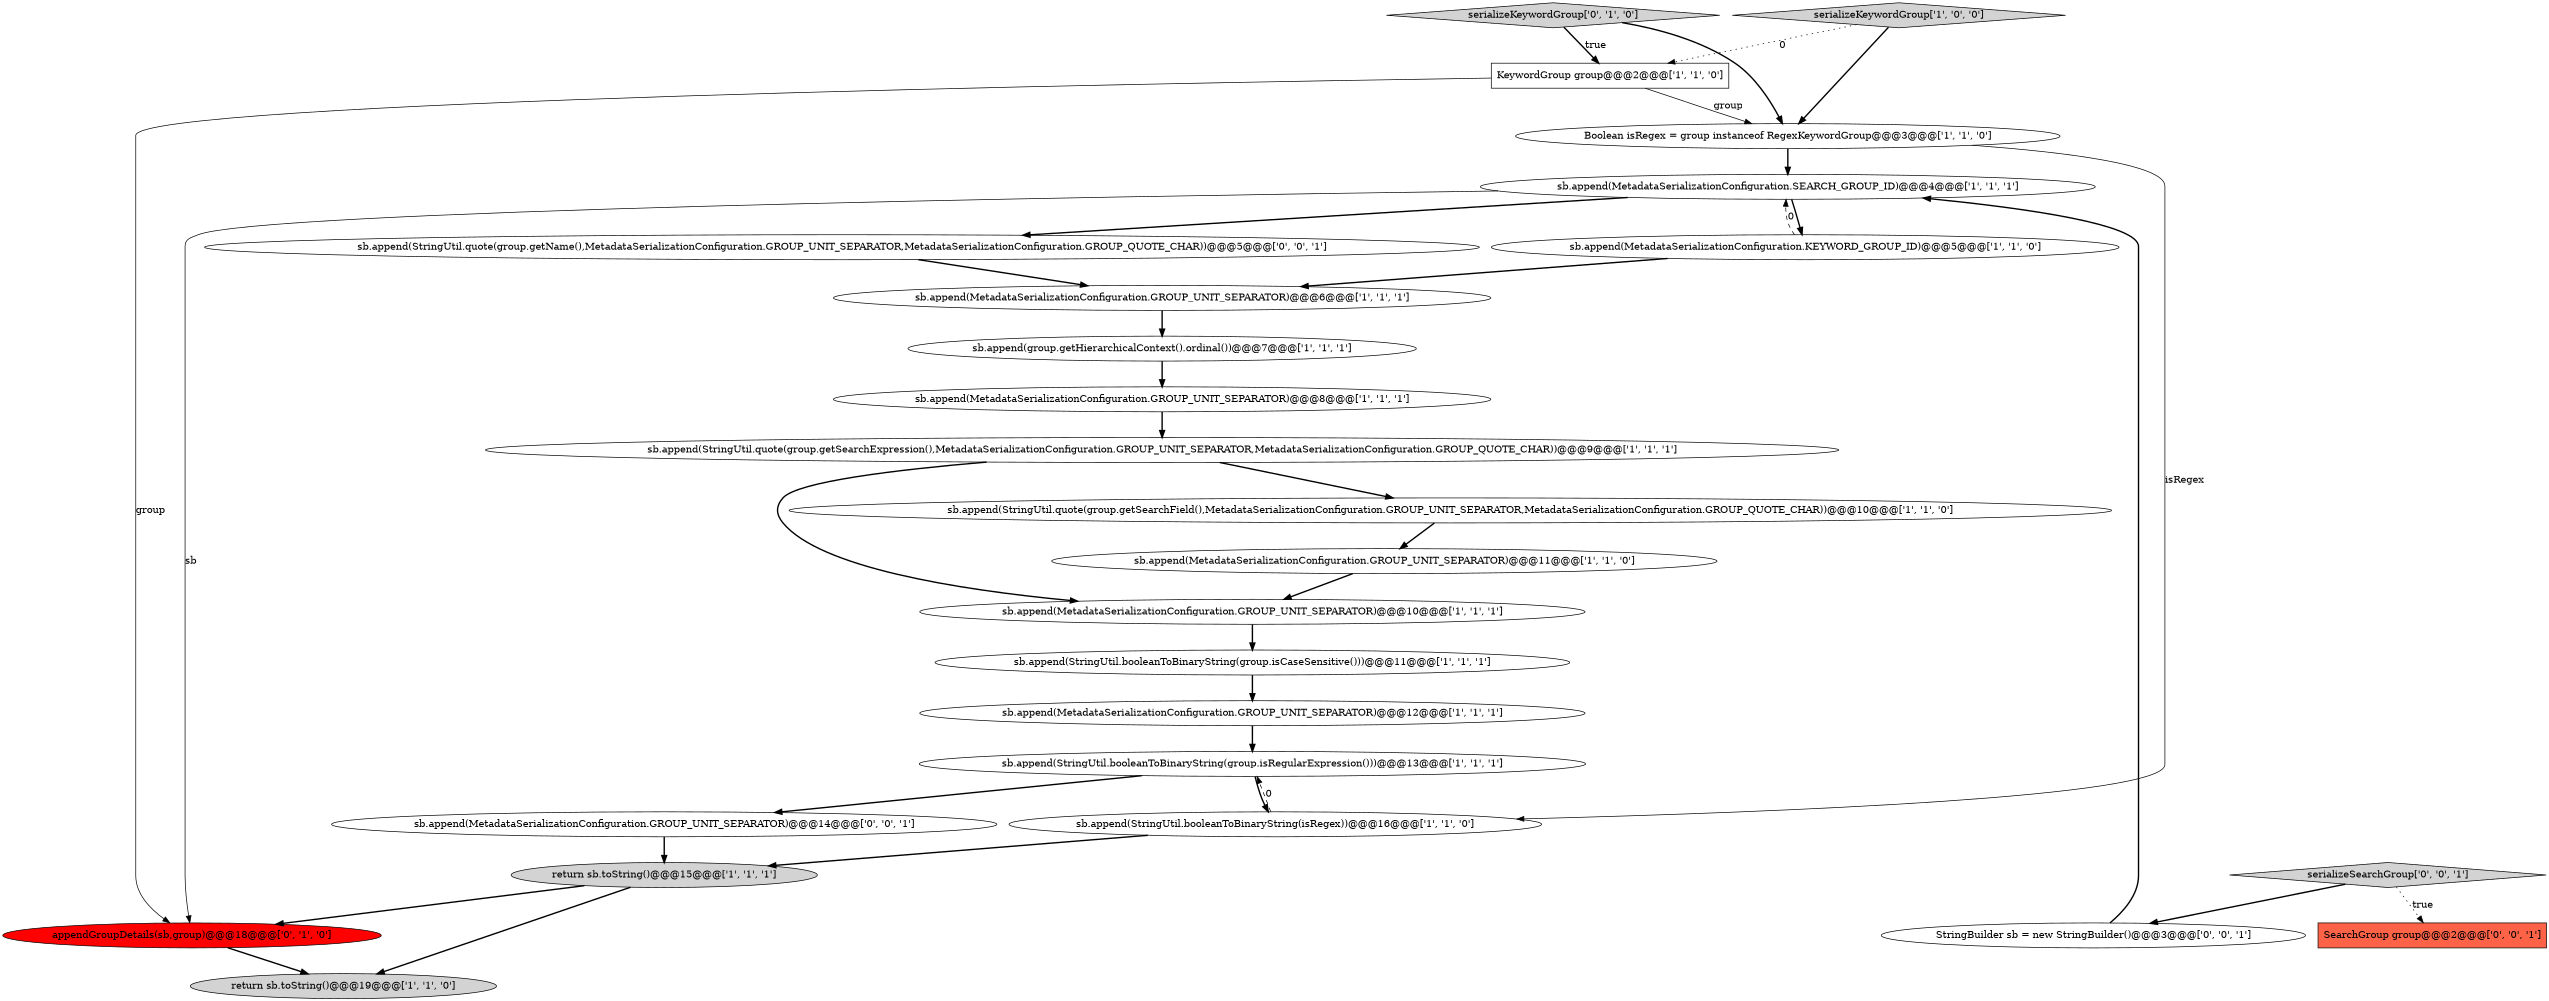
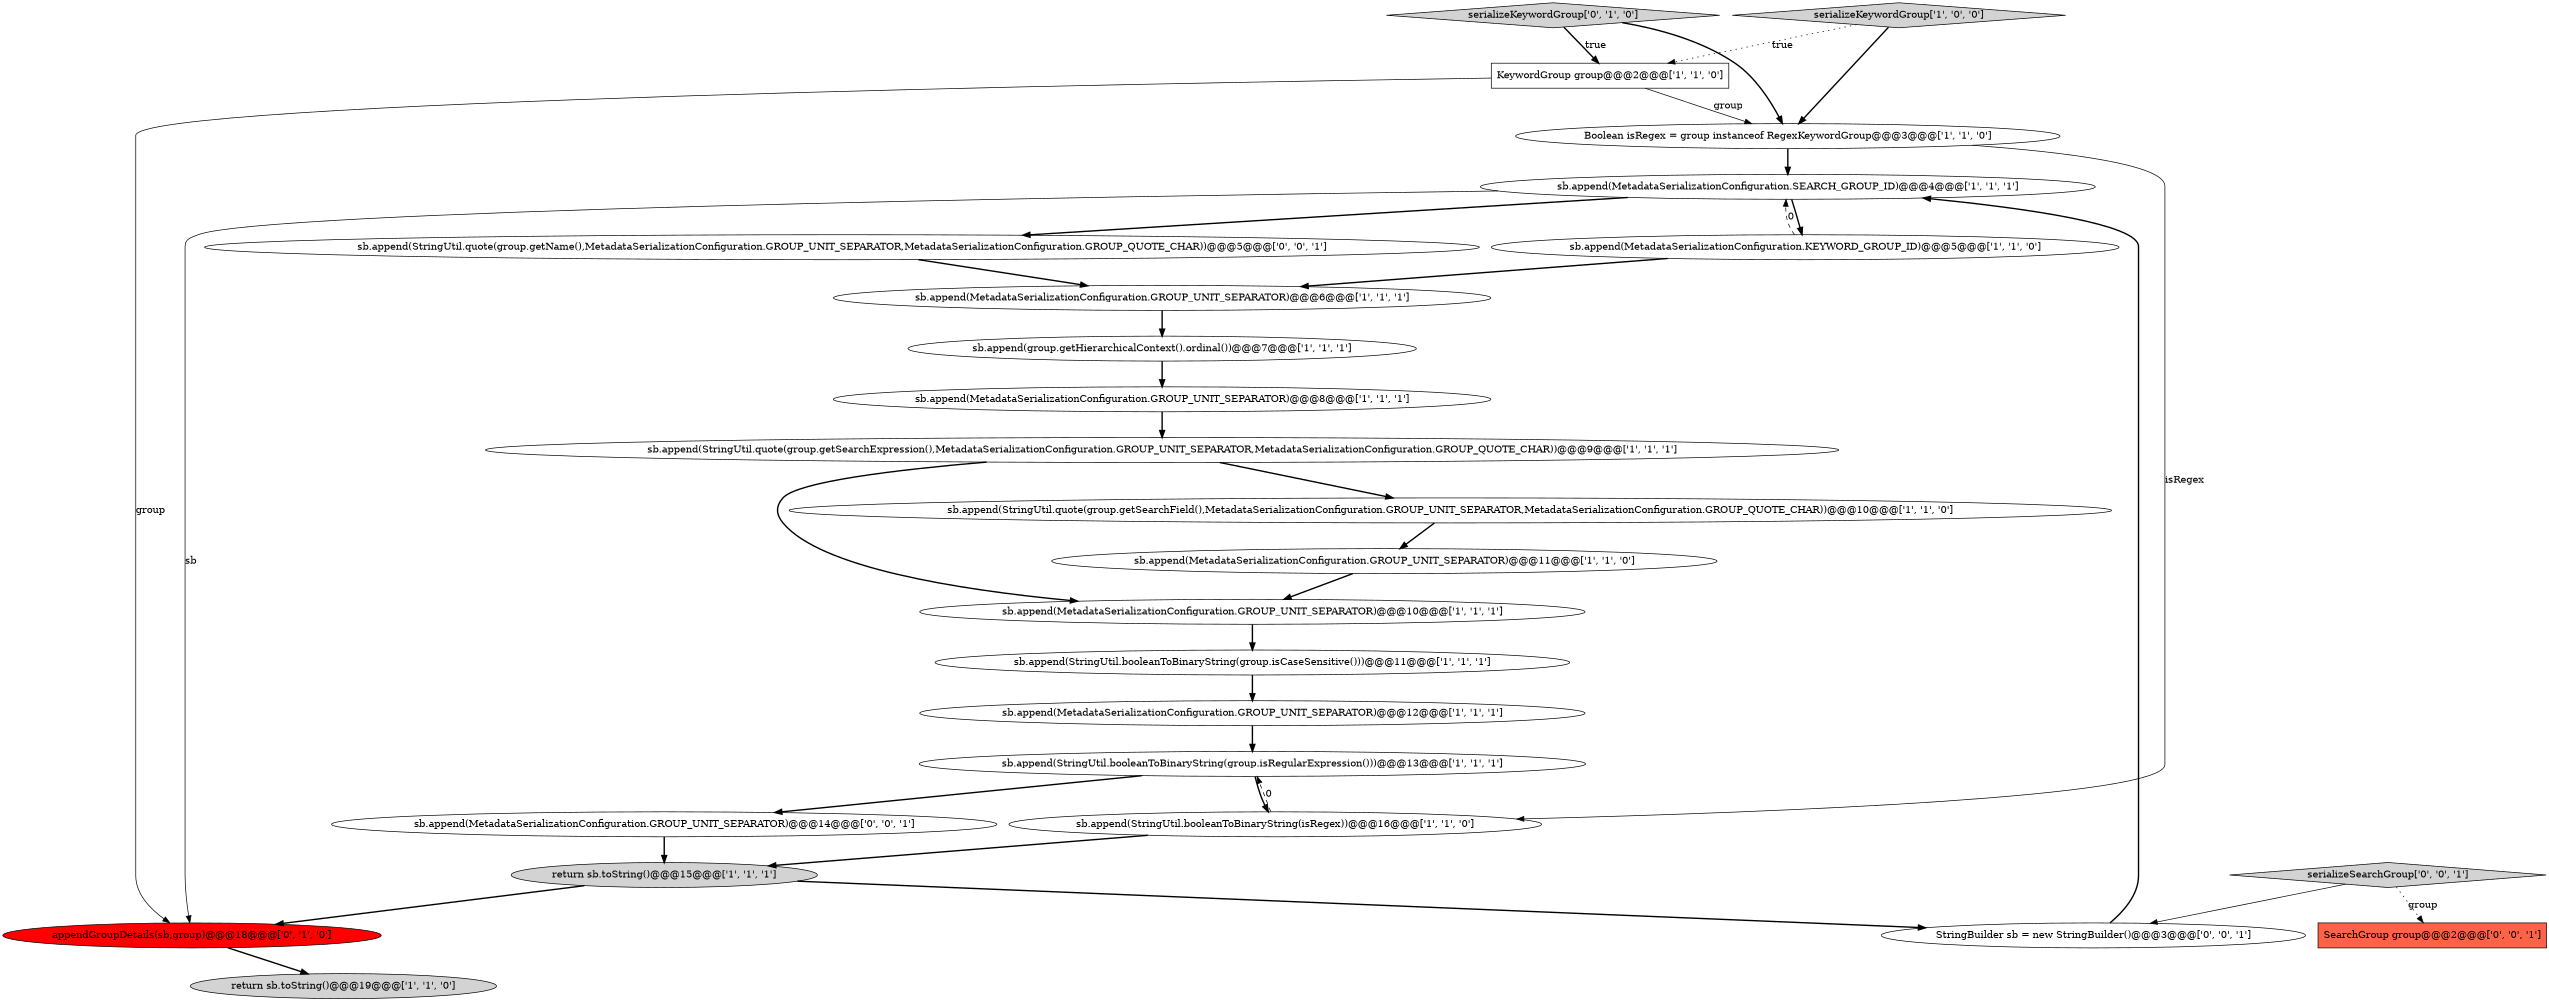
edge "serializeKeywordGroup['1', '0', '0']" -> "KeywordGroup group@@@2@@@['1', '1', '0']": label "0" -> "true"
edge "serializeSearchGroup['0', '0', '1']" -> "StringBuilder sb = new StringBuilder()@@@3@@@['0', '0', '1']": style bold -> solid
edge "serializeSearchGroup['0', '0', '1']" -> "SearchGroup group@@@2@@@['0', '0', '1']": label "true" -> "group"
edge "return sb.toString()@@@15@@@['1', '1', '1']" -> "return sb.toString()@@@19@@@['1', '1', '0']": now "return sb.toString()@@@15@@@['1', '1', '1']" -> "StringBuilder sb = new StringBuilder()@@@3@@@['0', '0', '1']"
